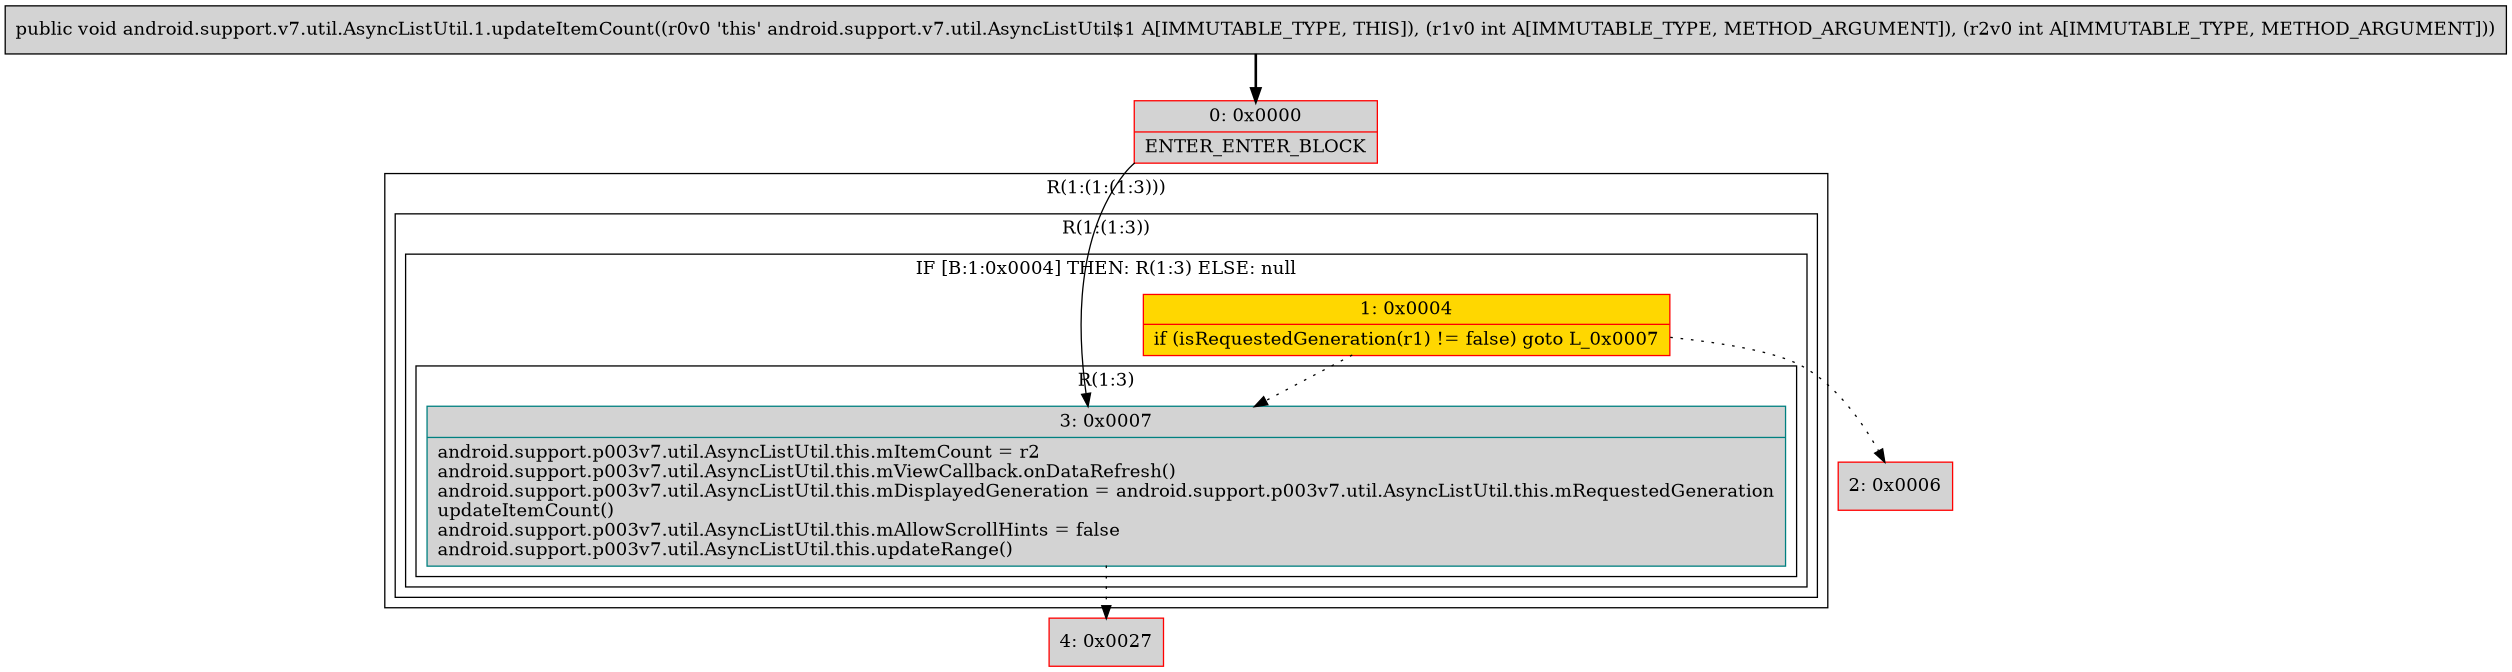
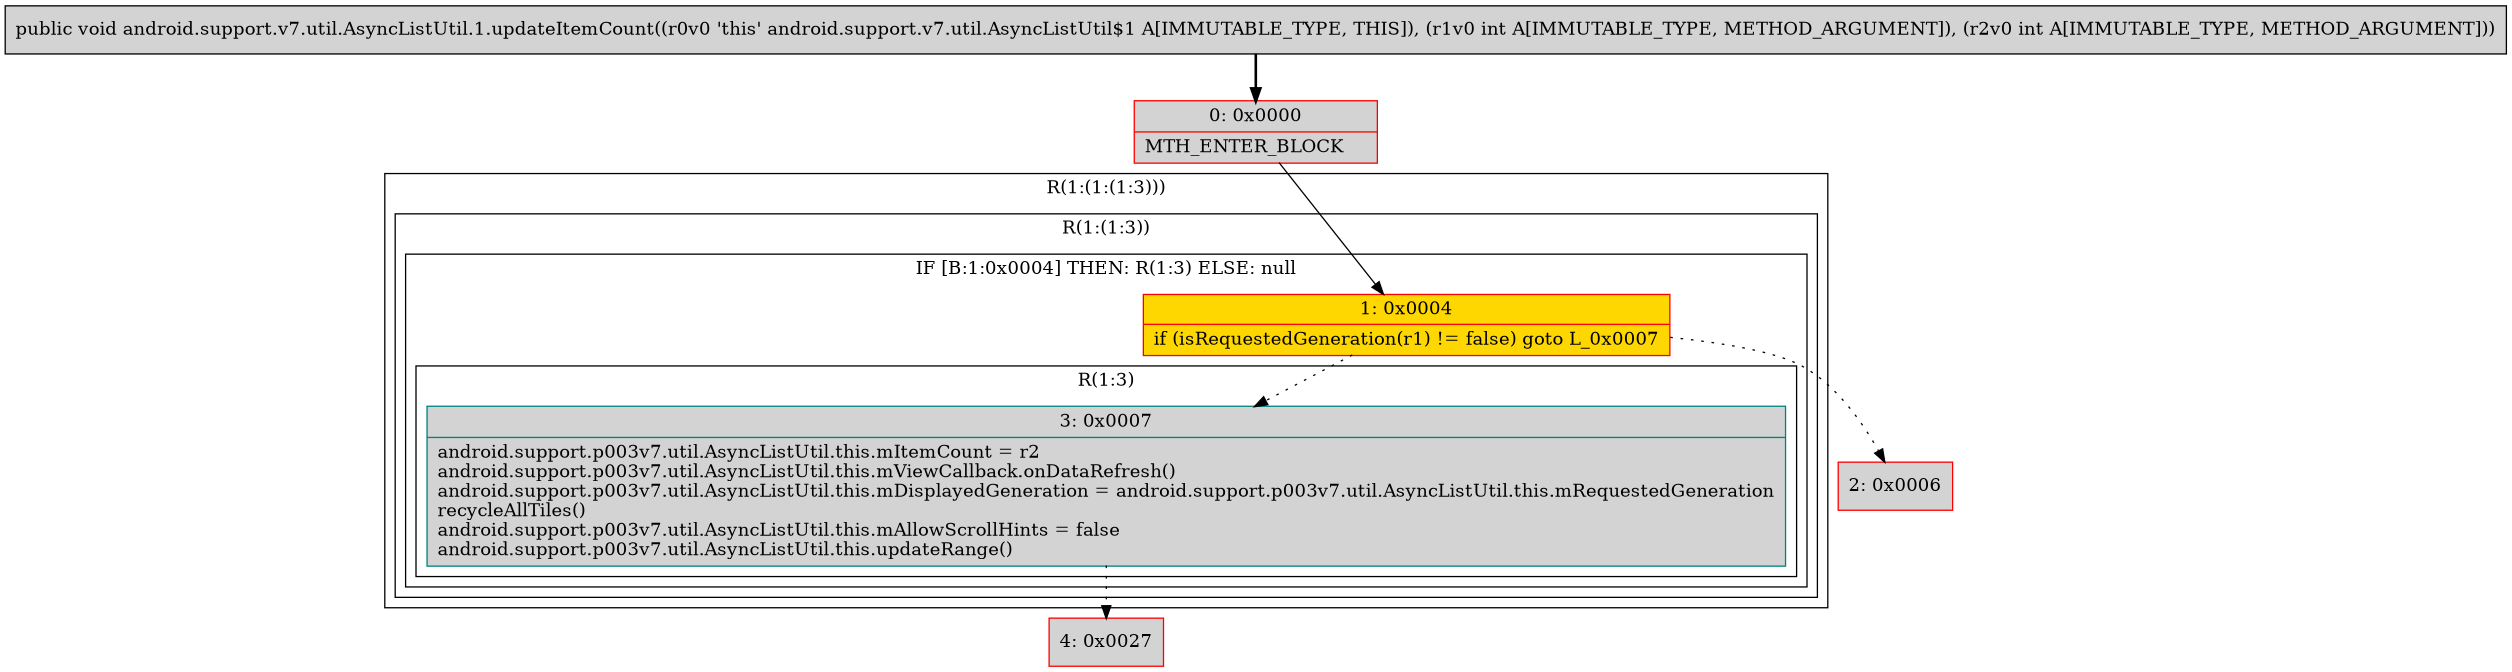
node "0: 0x0000": text "ENTER_ENTER_BLOCK" -> "MTH_ENTER_BLOCK"
edge "0: 0x0000" -> "3: 0x0007": now "0: 0x0000" -> "1: 0x0004"
node "3: 0x0007": text "updateItemCount()" -> "recycleAllTiles()"
